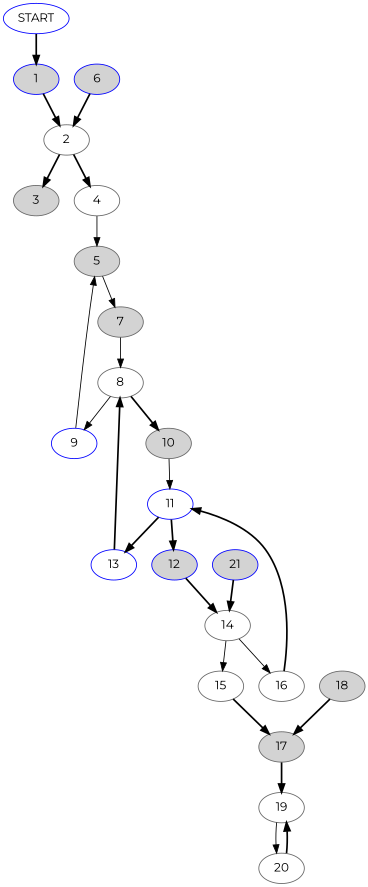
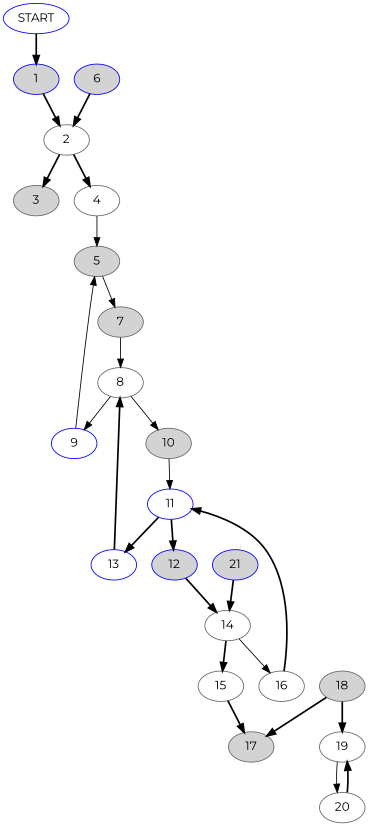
edge "8" -> "10": style bold -> solid
edge "14" -> "15": style solid -> bold
edge "17" -> "19": now "18" -> "19"
